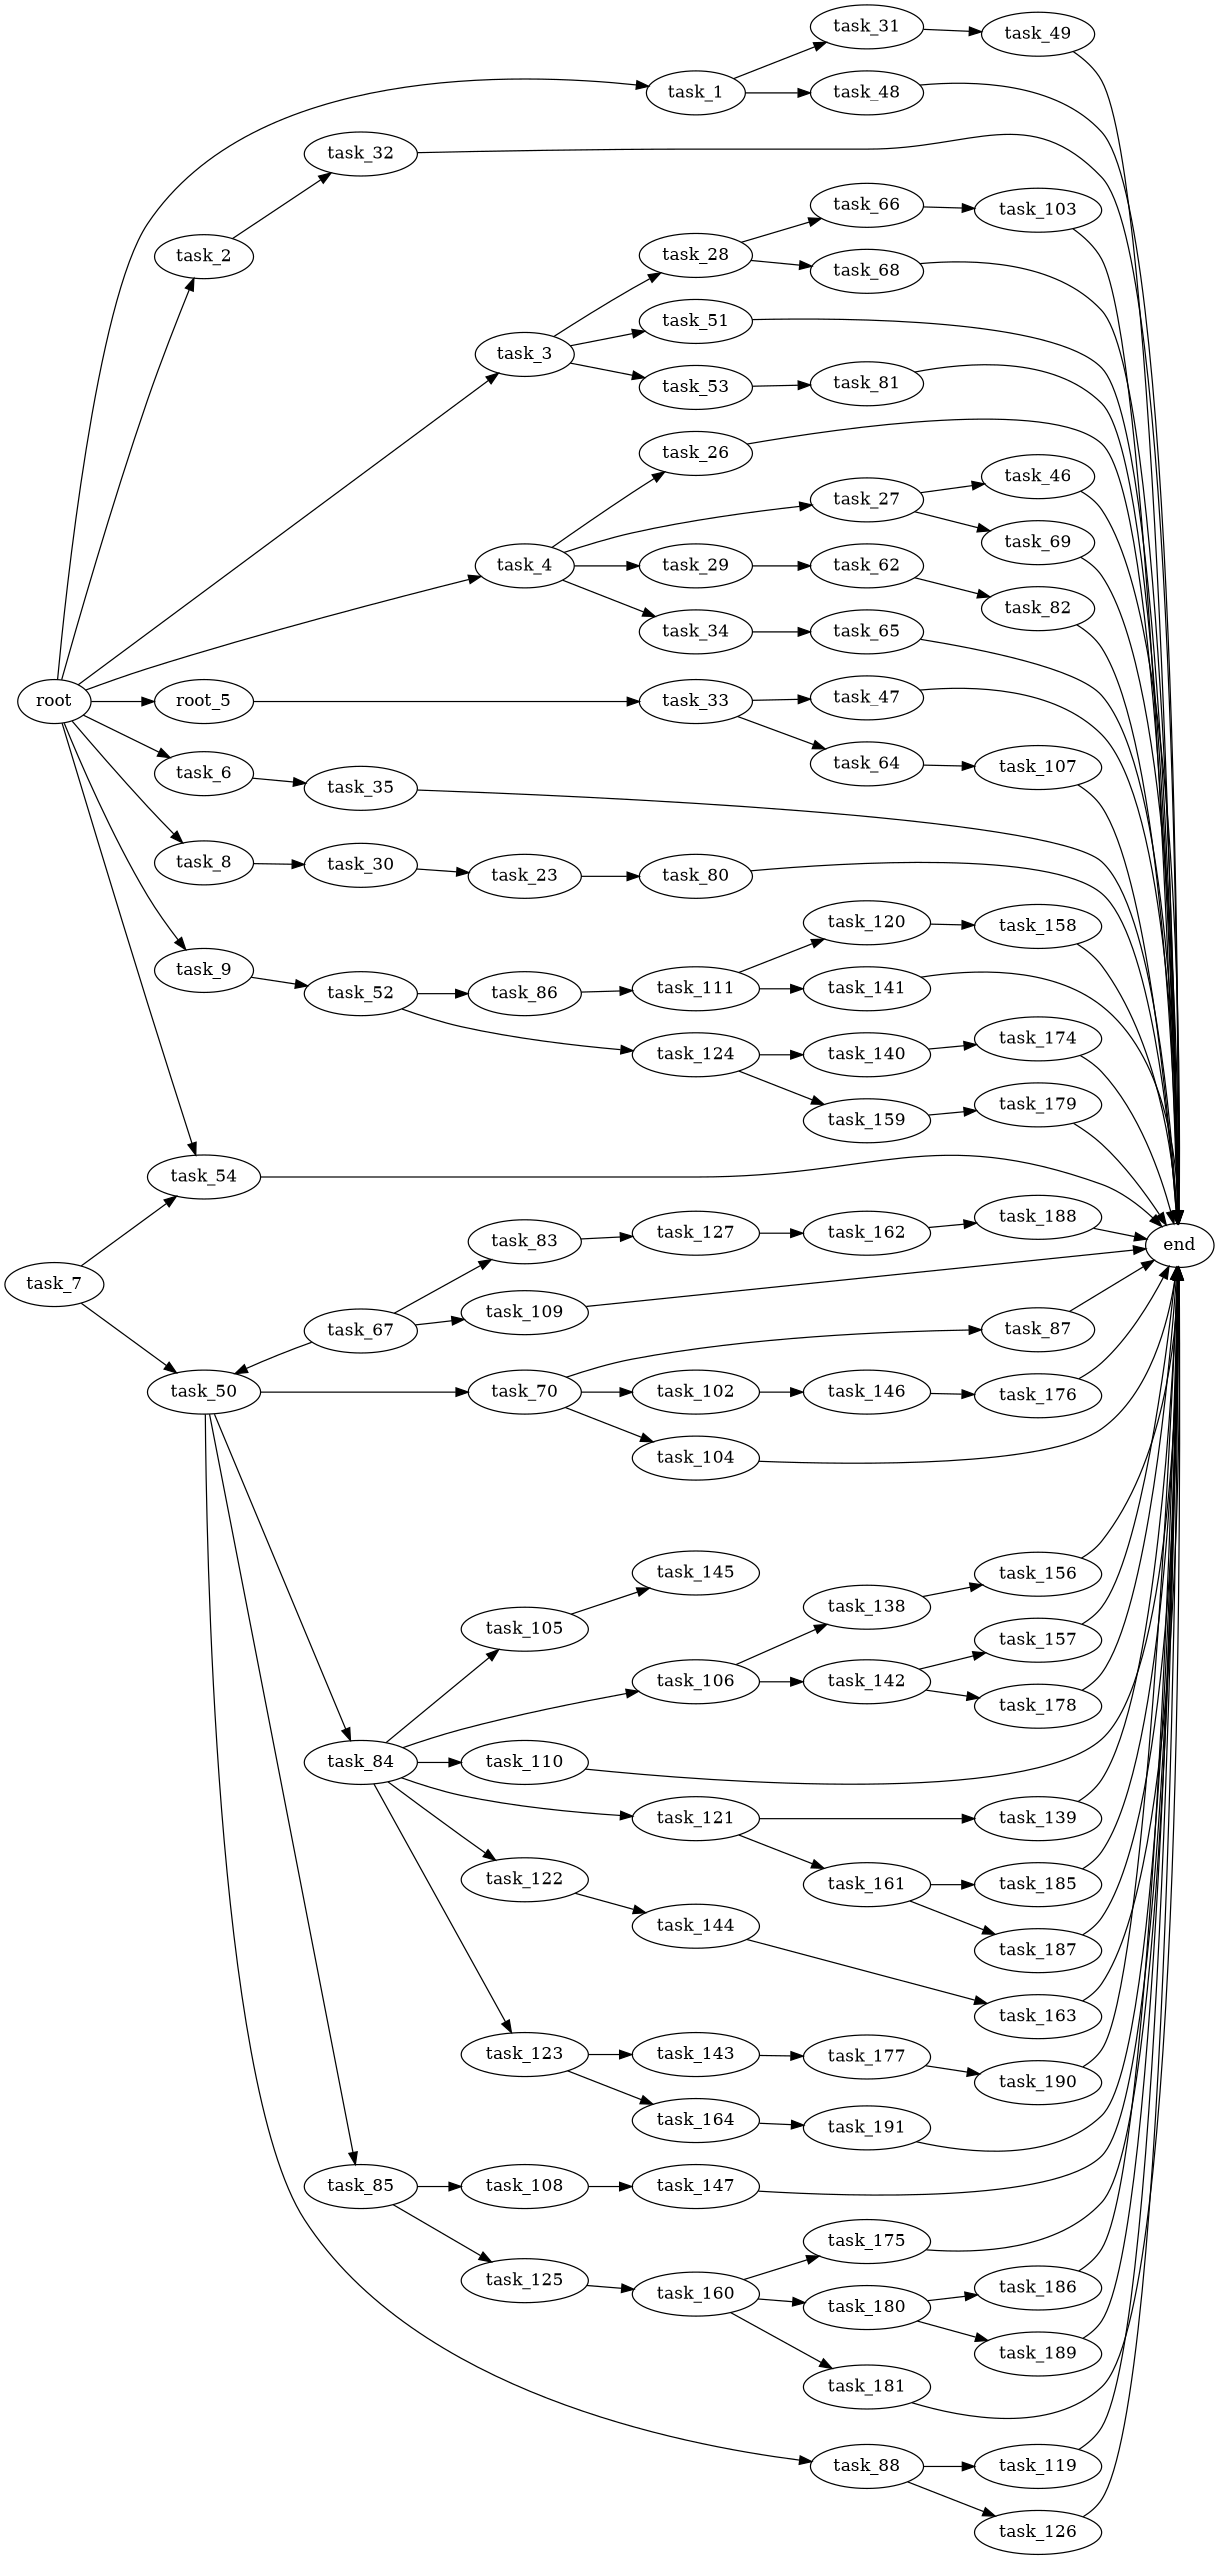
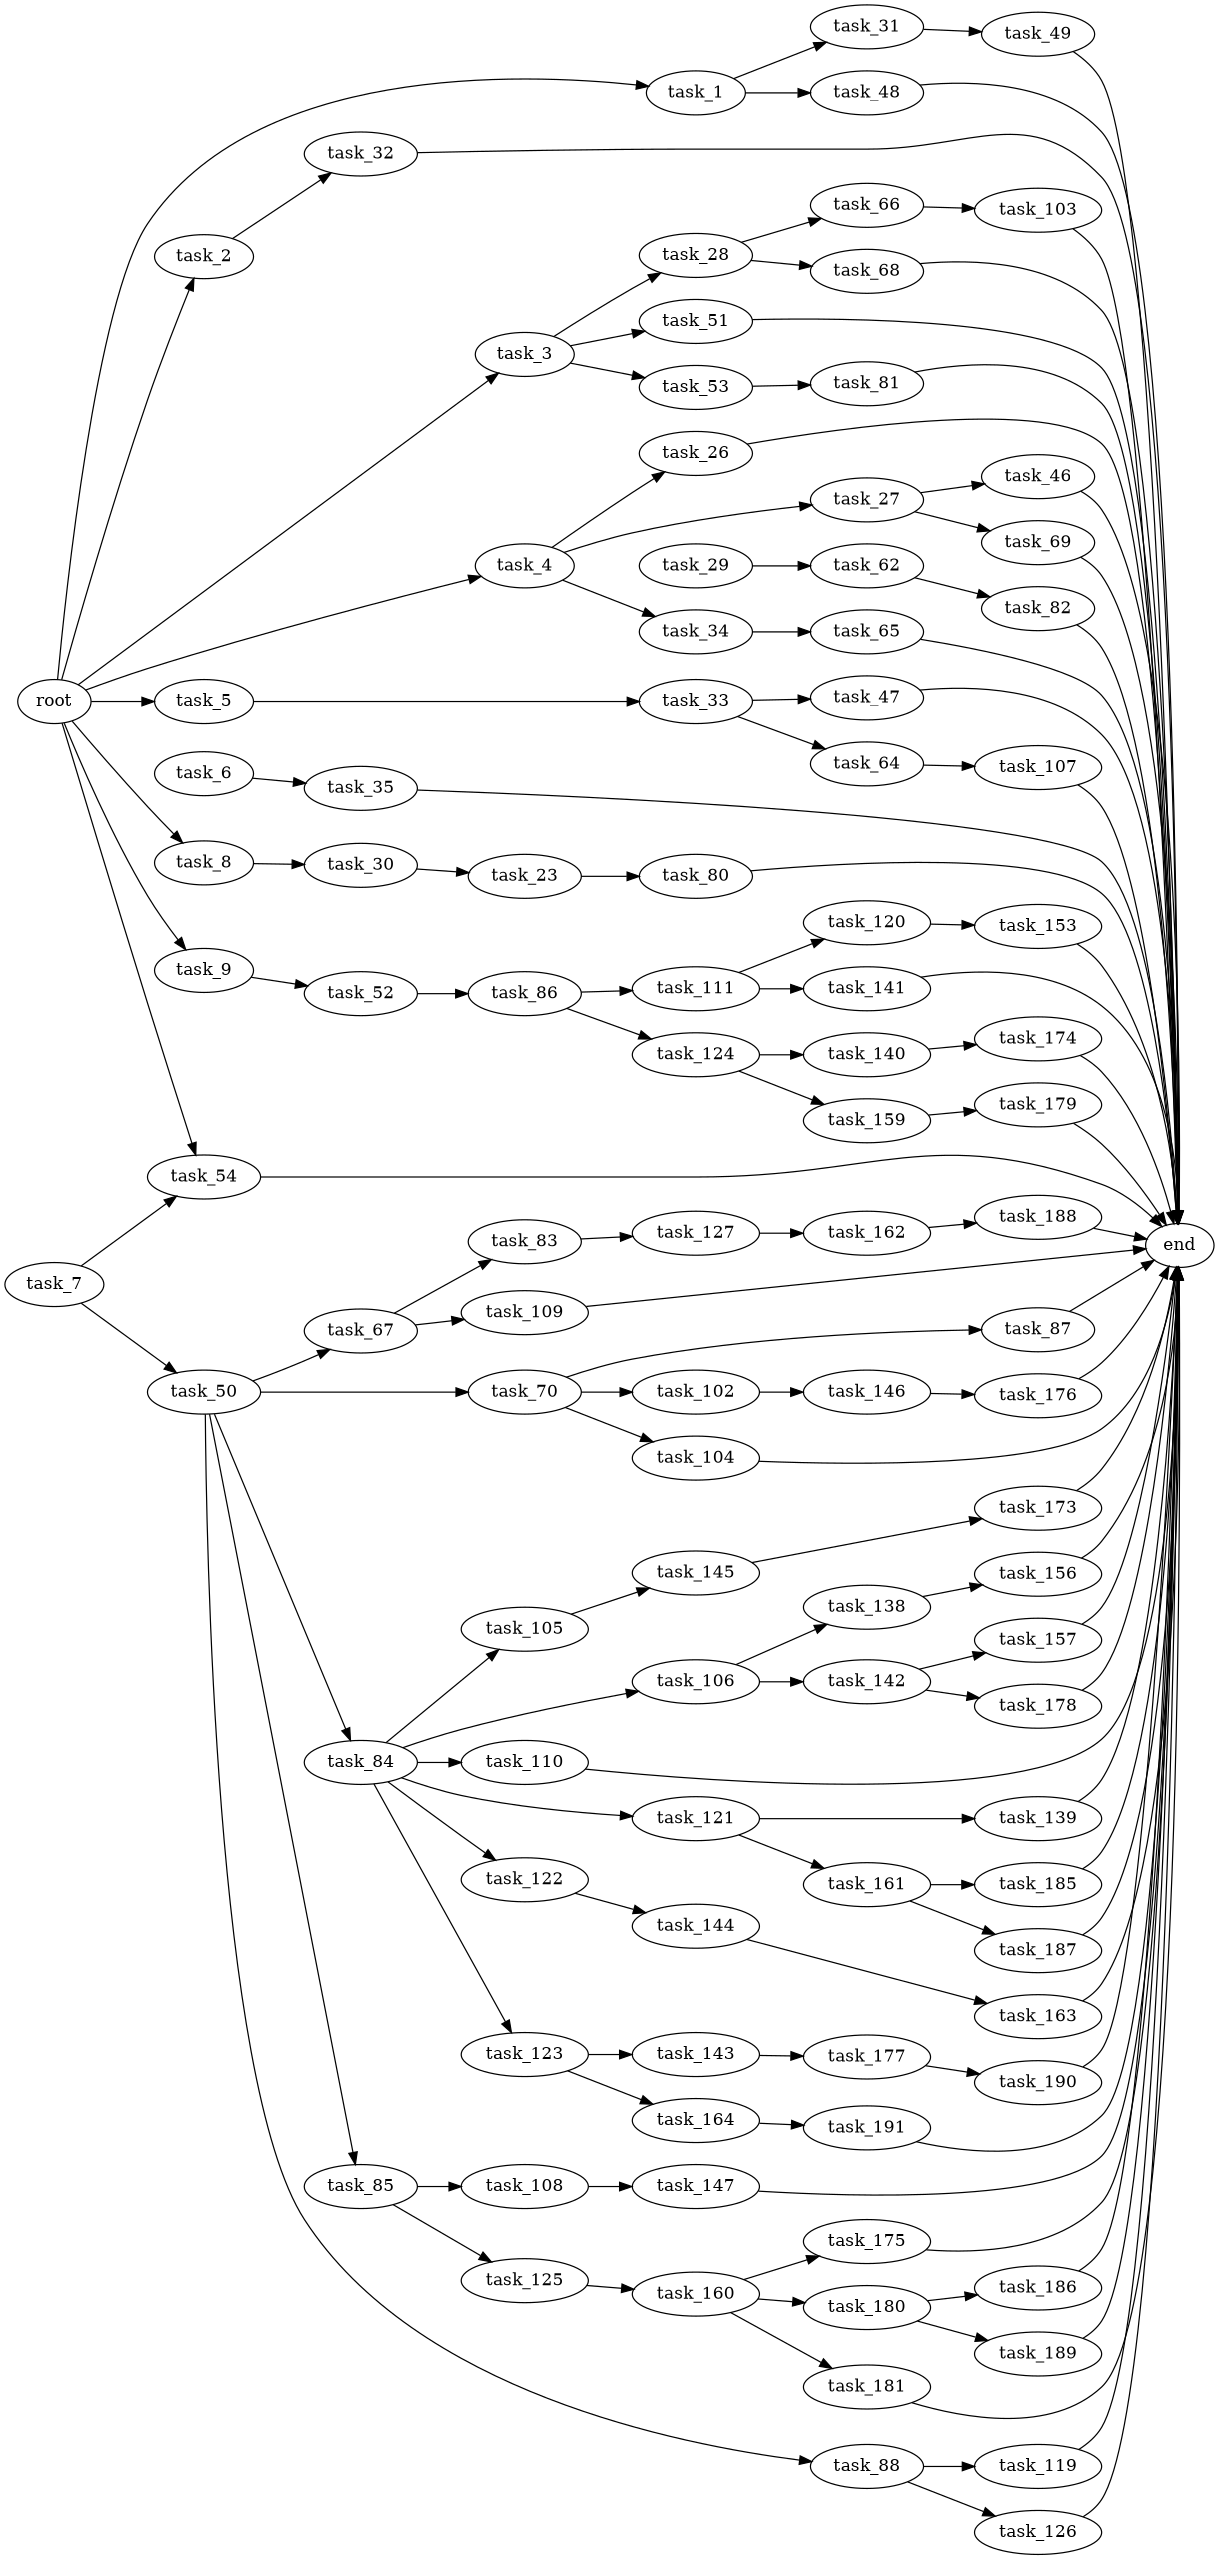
edge "task_4" -> "task_29": removed
node "root_5": label "root_5" -> "task_5"
edge "root" -> "task_6": removed
node "task_158": label "task_158" -> "task_153"
edge "task_52" -> "task_124": now "task_86" -> "task_124"
edge "task_67" -> "task_50": reversed
node "task_173": added
